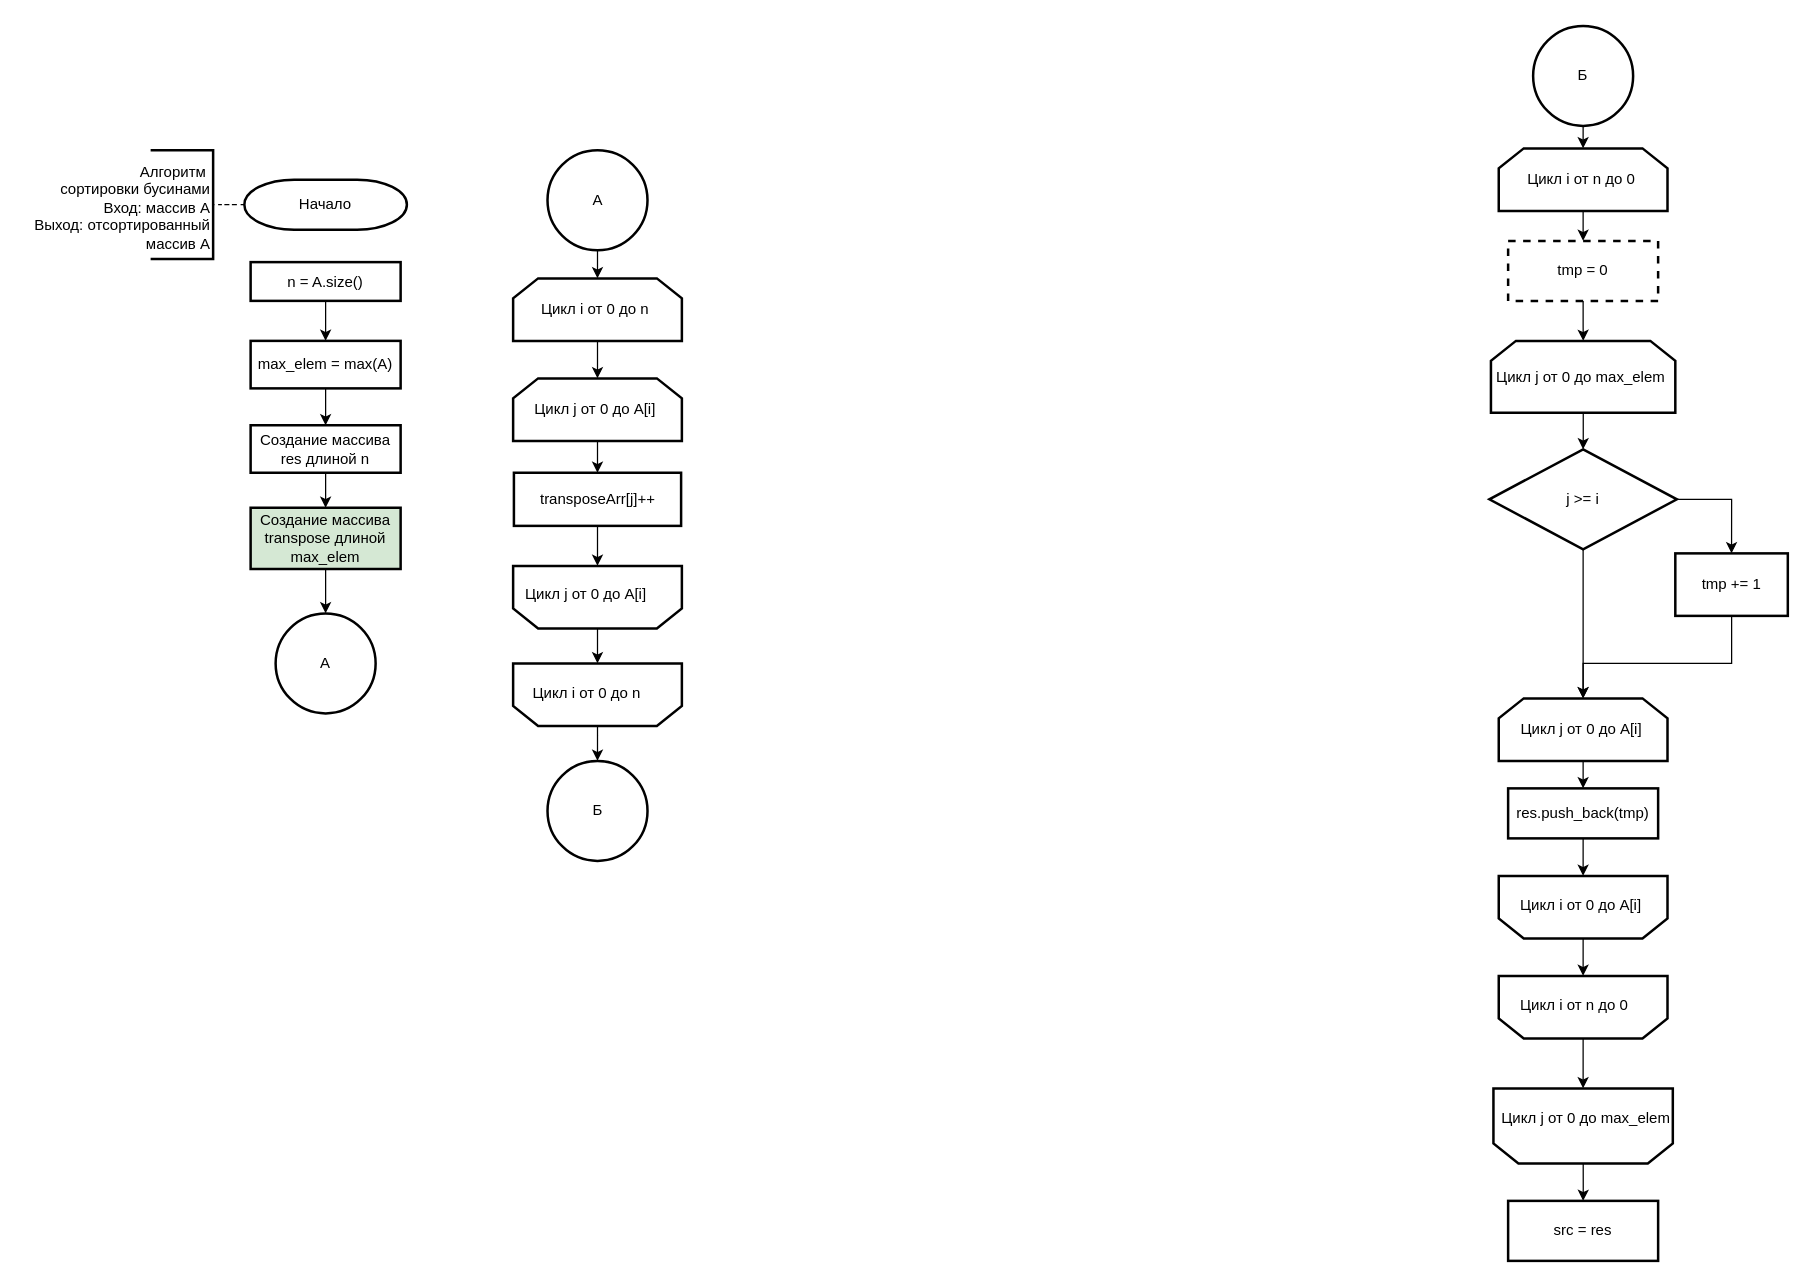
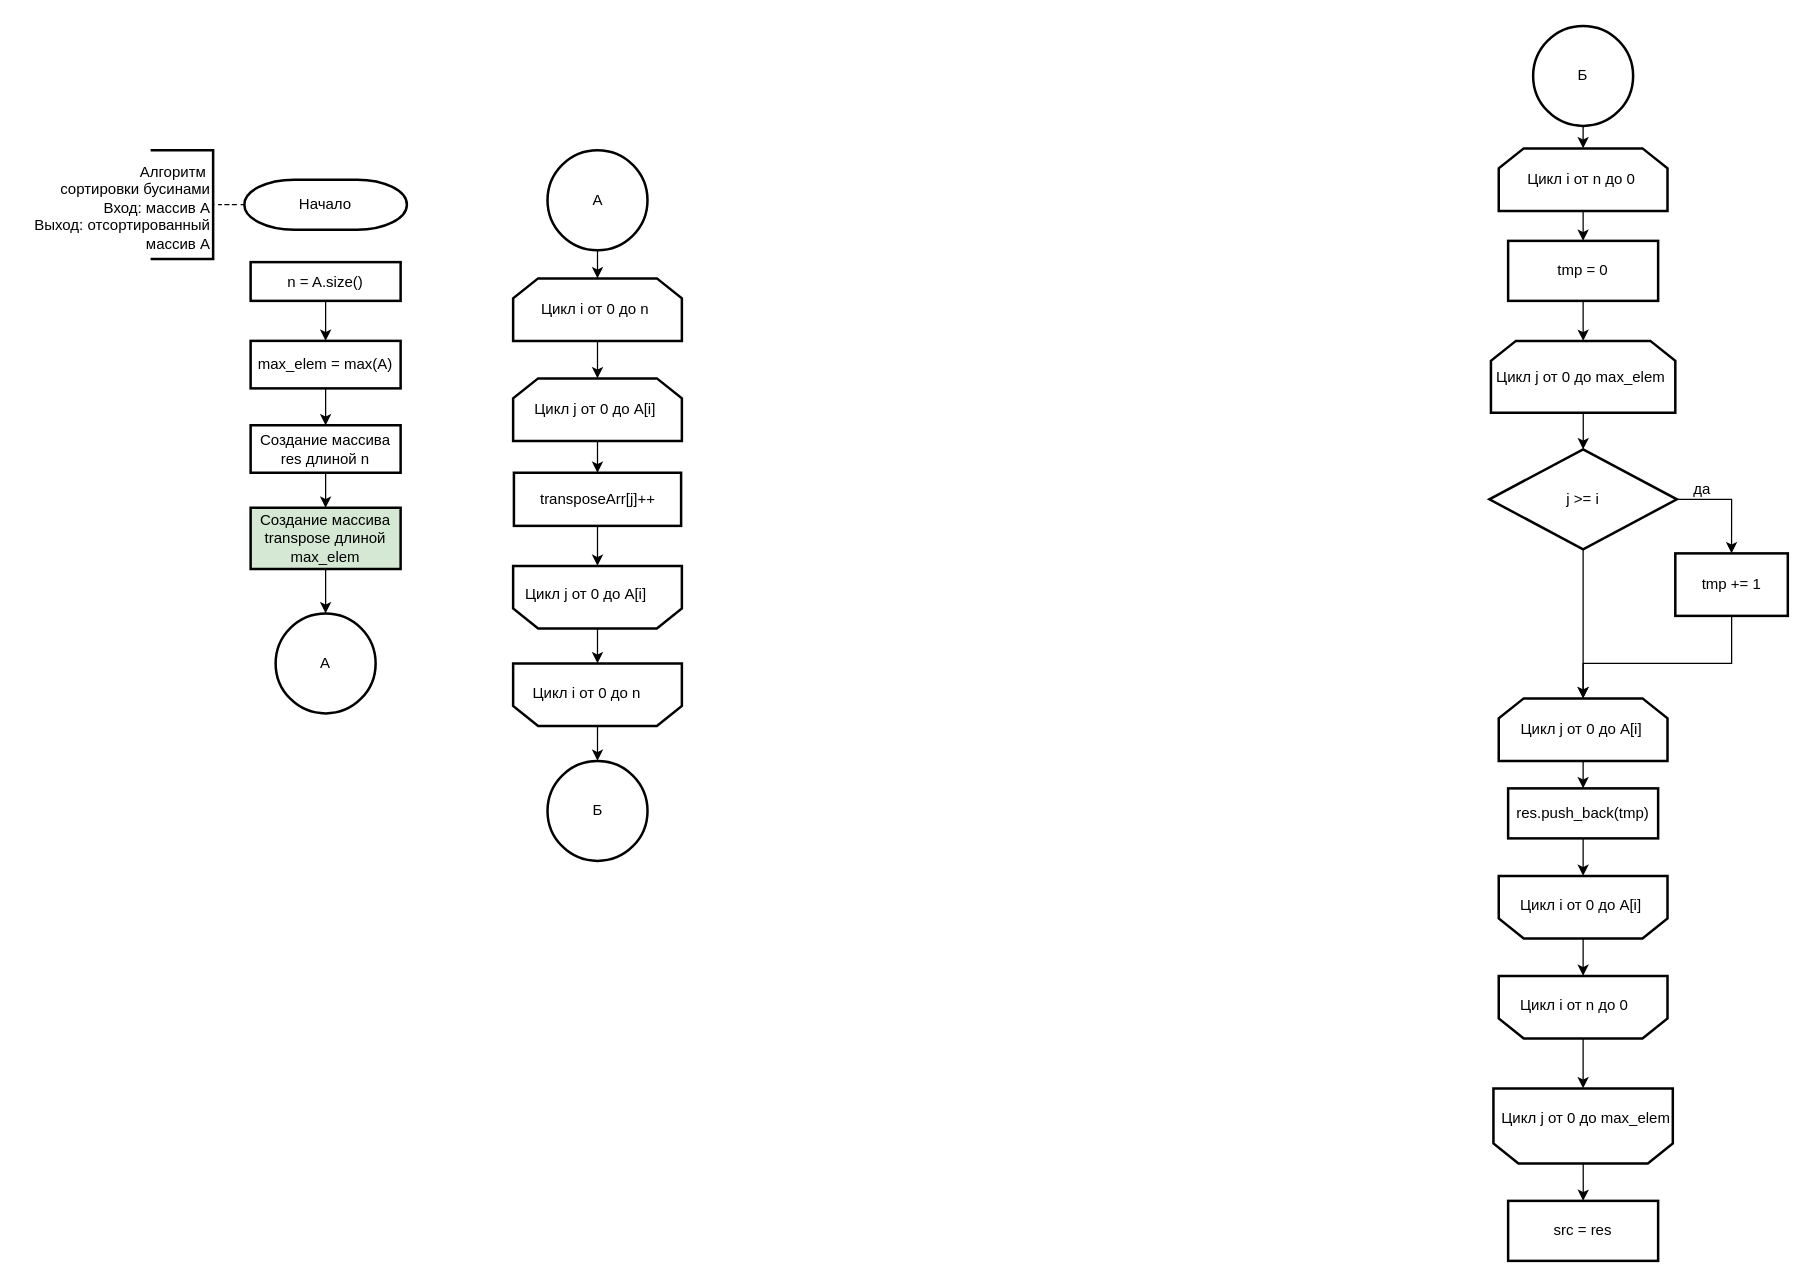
node "tmp = 0": style dashed -> solid
node "да": added
